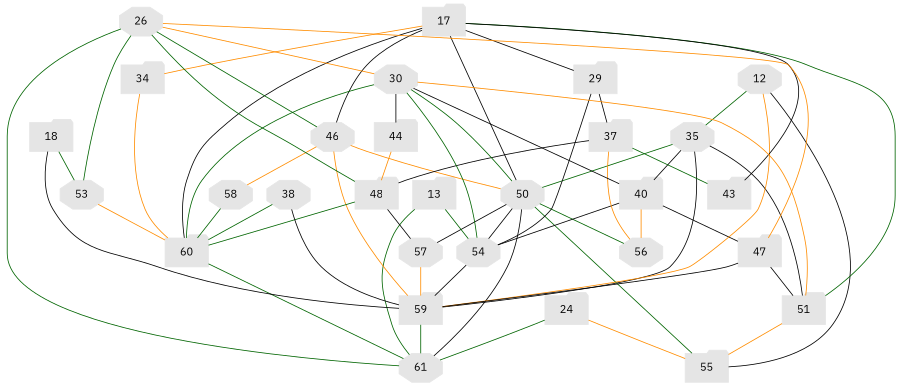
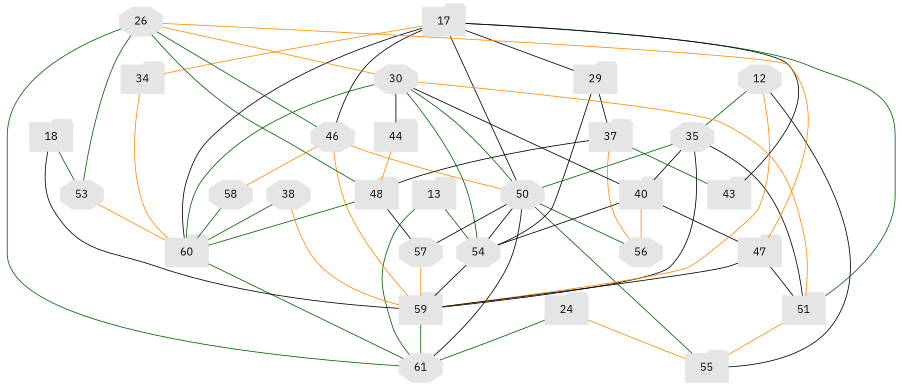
edge "38" -- "59": color black -> darkorange
